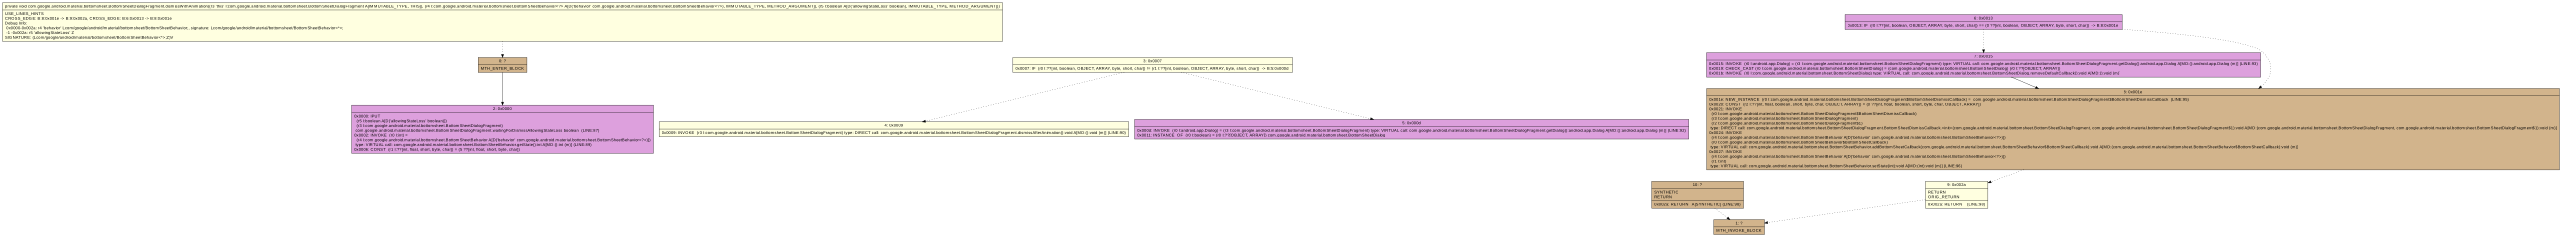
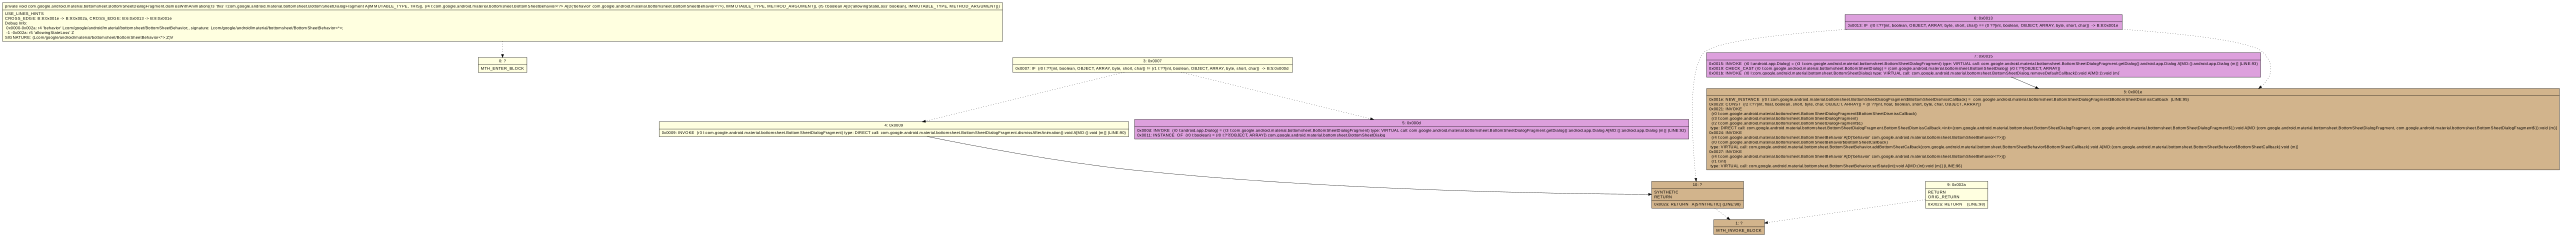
edge "6: 0x0013" -> "7: 0x0015": now "6: 0x0013" -> "10: ?"
node "0: ?": fillcolor tan -> lightyellow
node "2: 0x0000": removed
edge "8: 0x001e" -> "9: 0x002a": removed
edge "4: 0x0009" -> "10: ?": added
